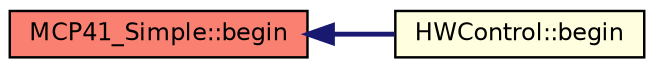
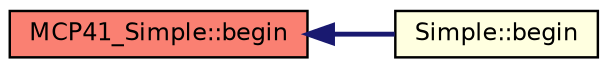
node "HWControl::begin": label "HWControl::begin" -> "Simple::begin"
